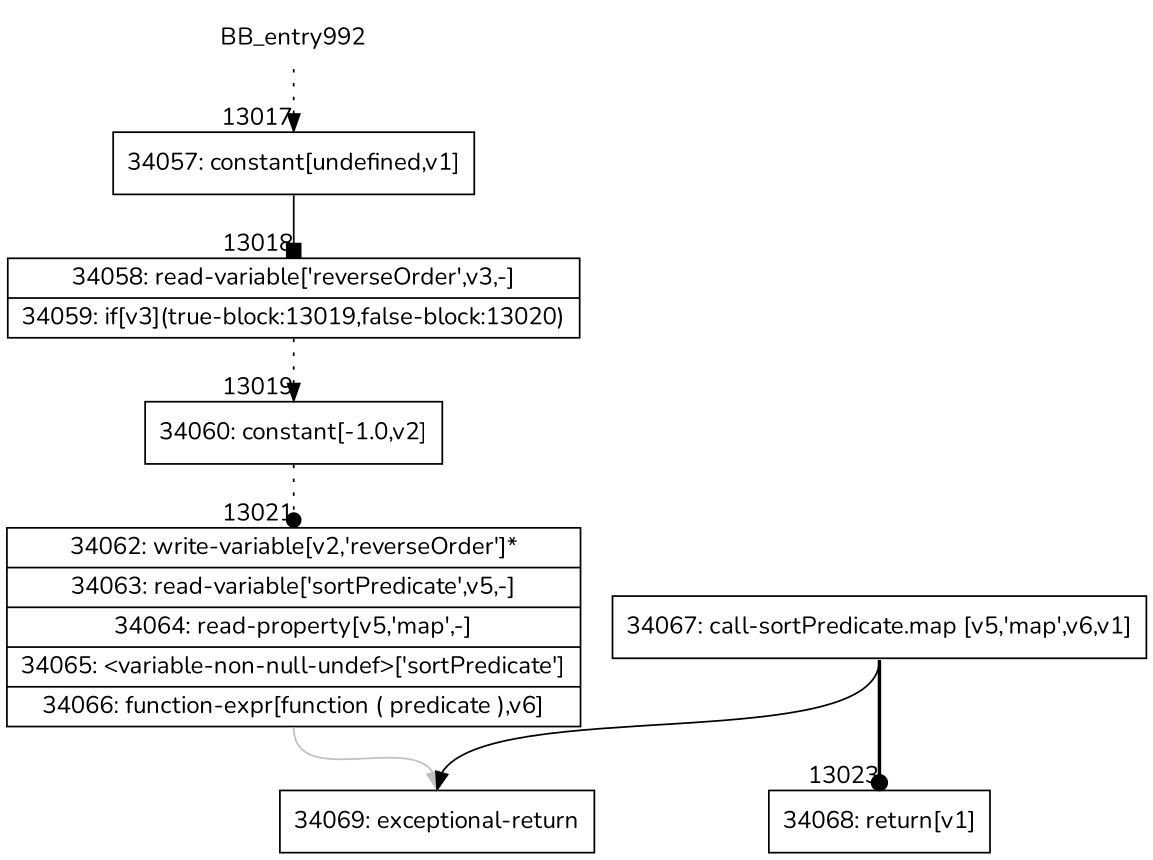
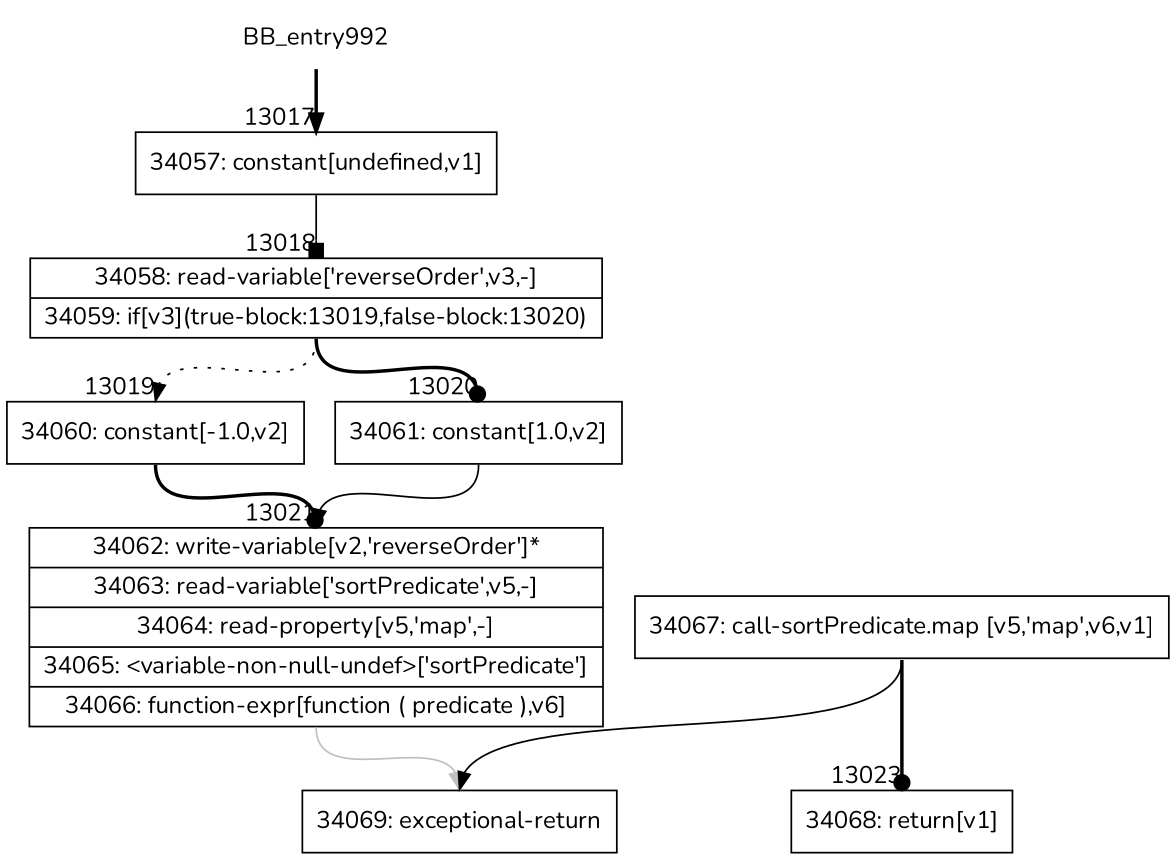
edge "BB_entry992" -> "34057: constant[undefined,v1]": style dotted -> bold
node "34061: constant[1.0,v2]": added
edge "34060: constant[-1.0,v2]" -> "34062: write-variable[v2,'reverseOrder']*": style dotted -> bold
